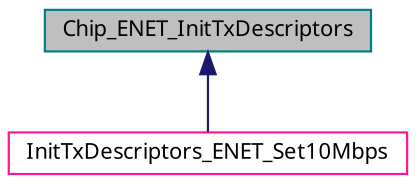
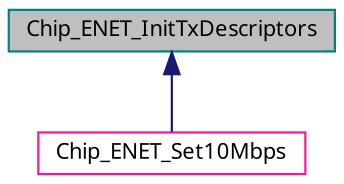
node "InitTxDescriptors_ENET_Set10Mbps": label "InitTxDescriptors_ENET_Set10Mbps" -> "Chip_ENET_Set10Mbps"
